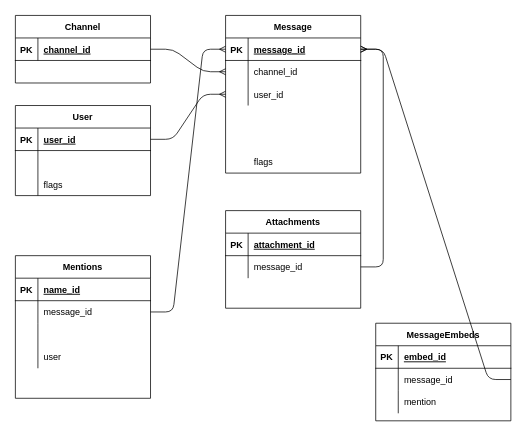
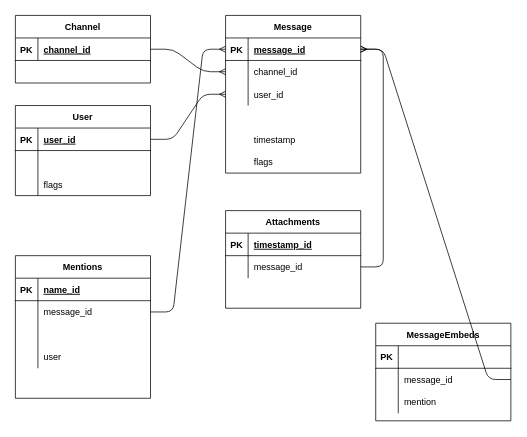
node "timestamp": added
node "attachment_id": label "attachment_id" -> "timestamp_id"
node "embed_id": removed
